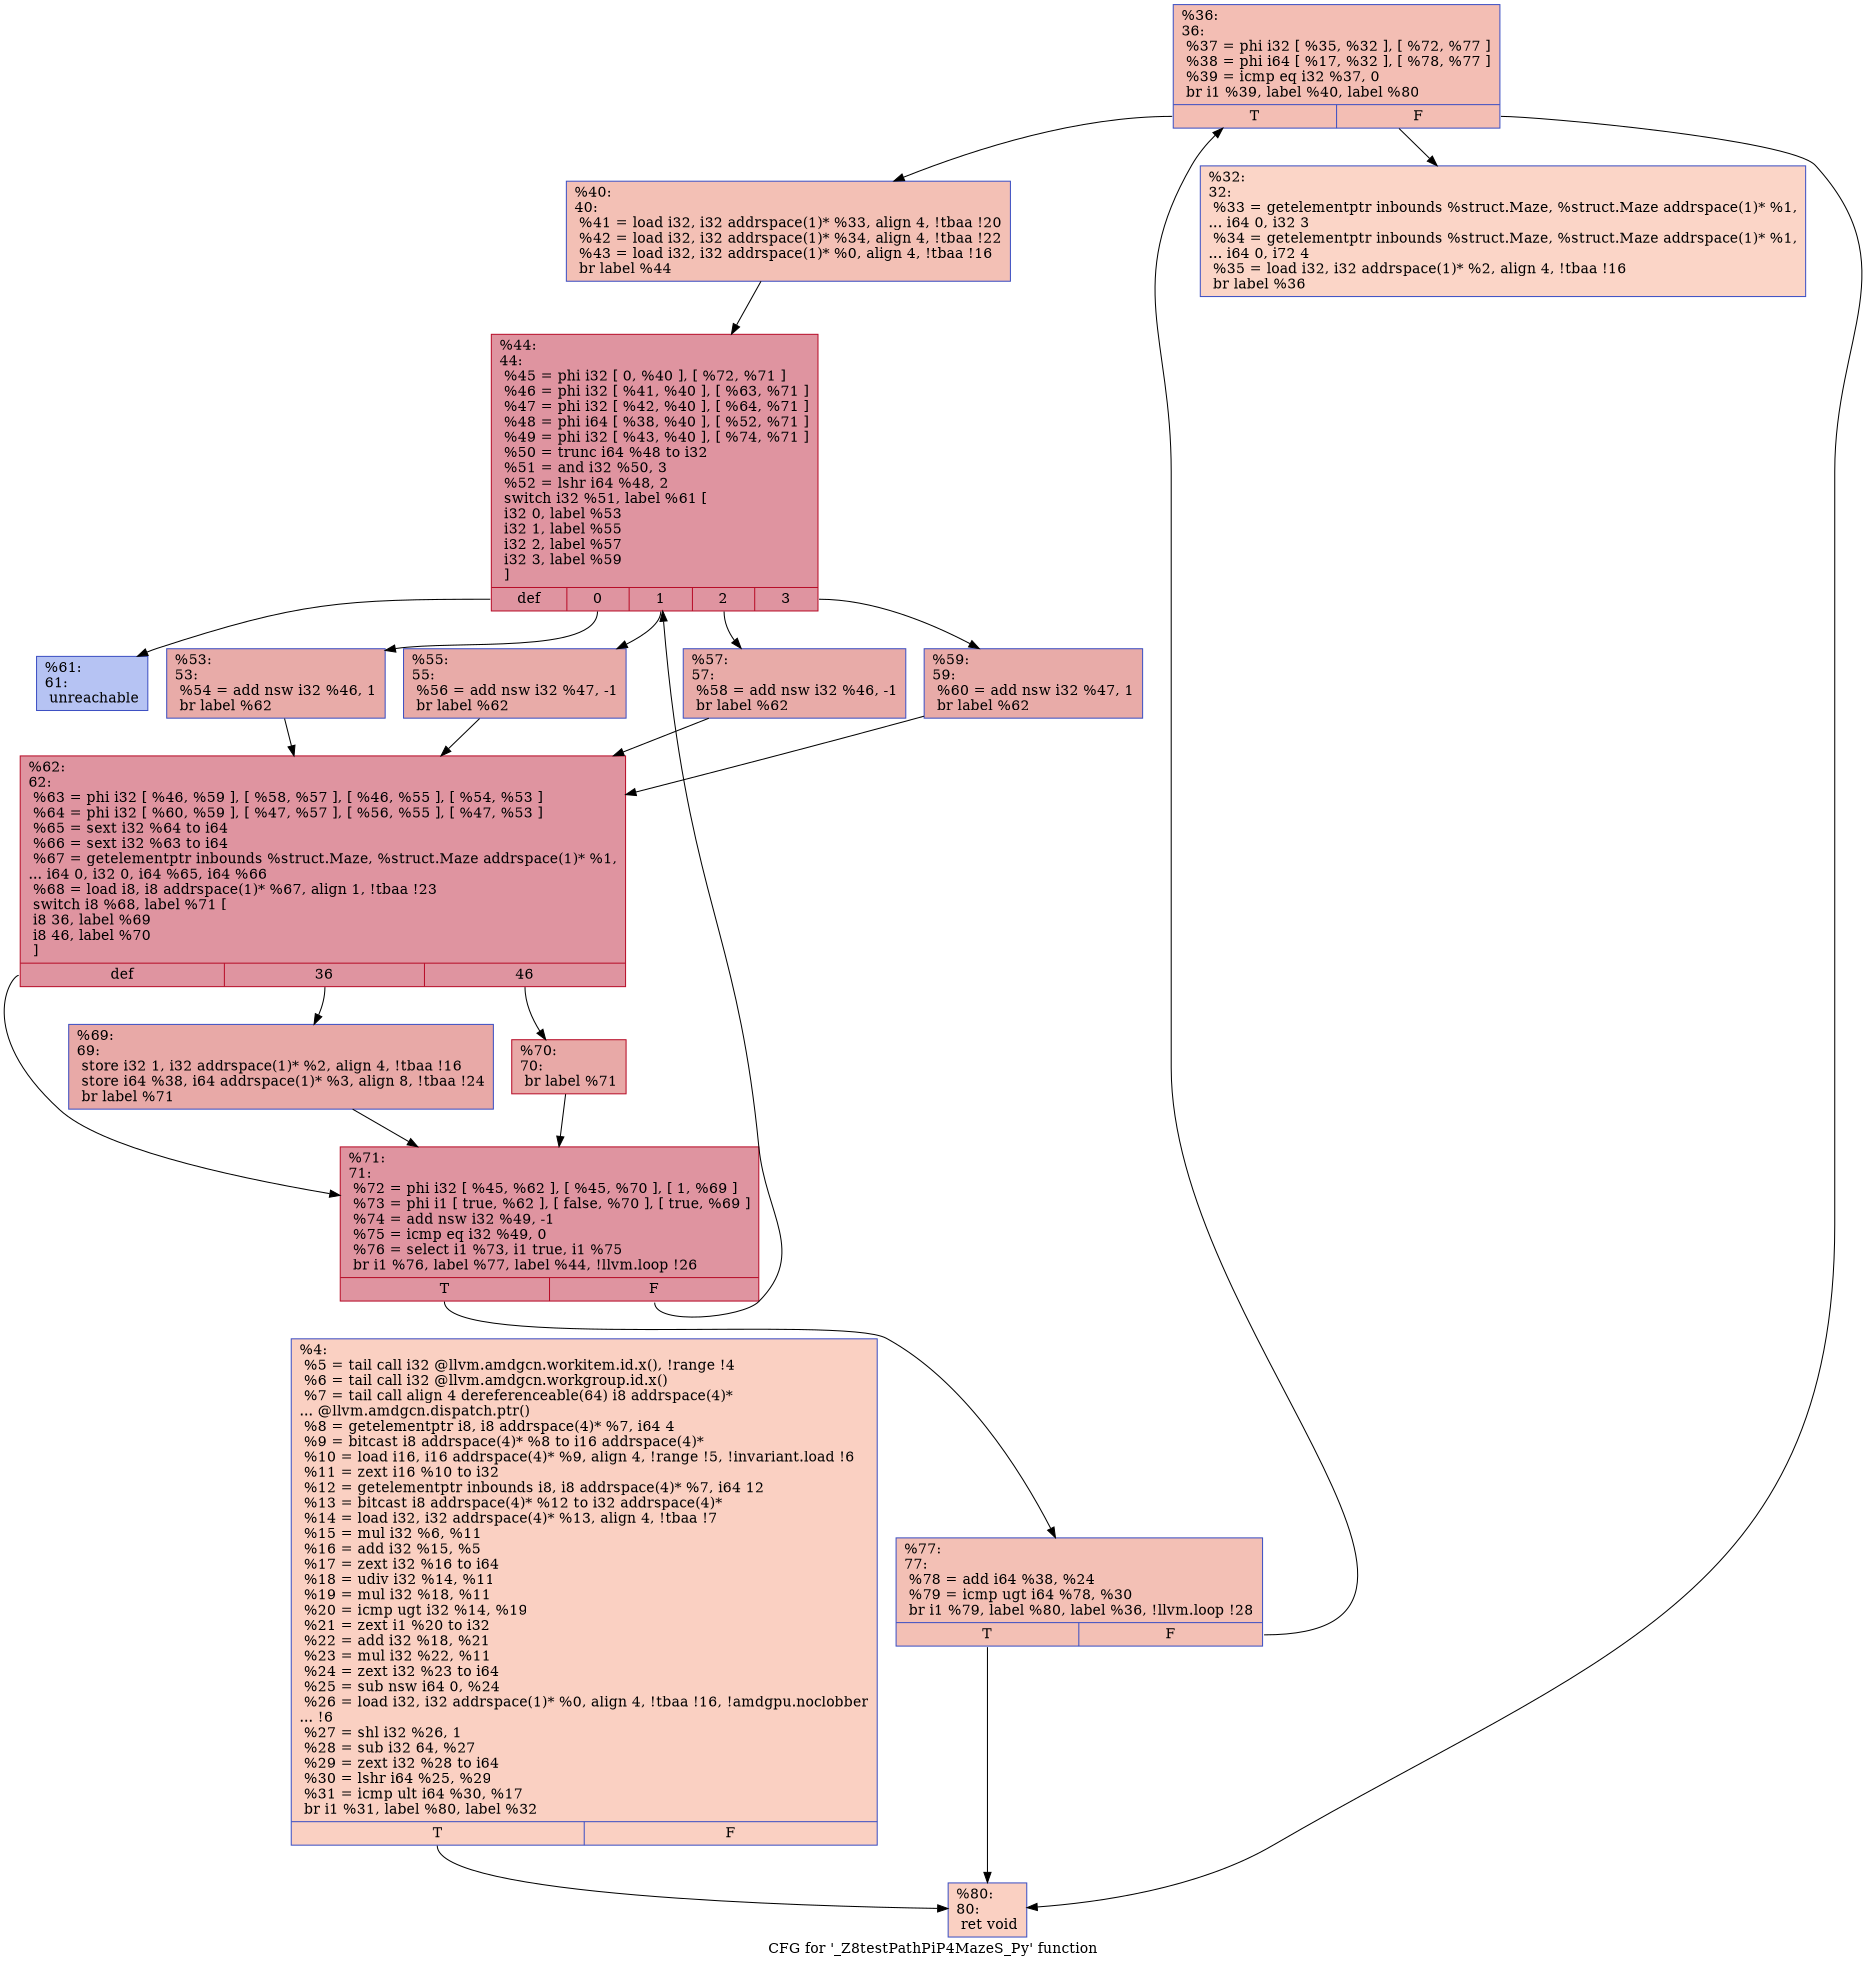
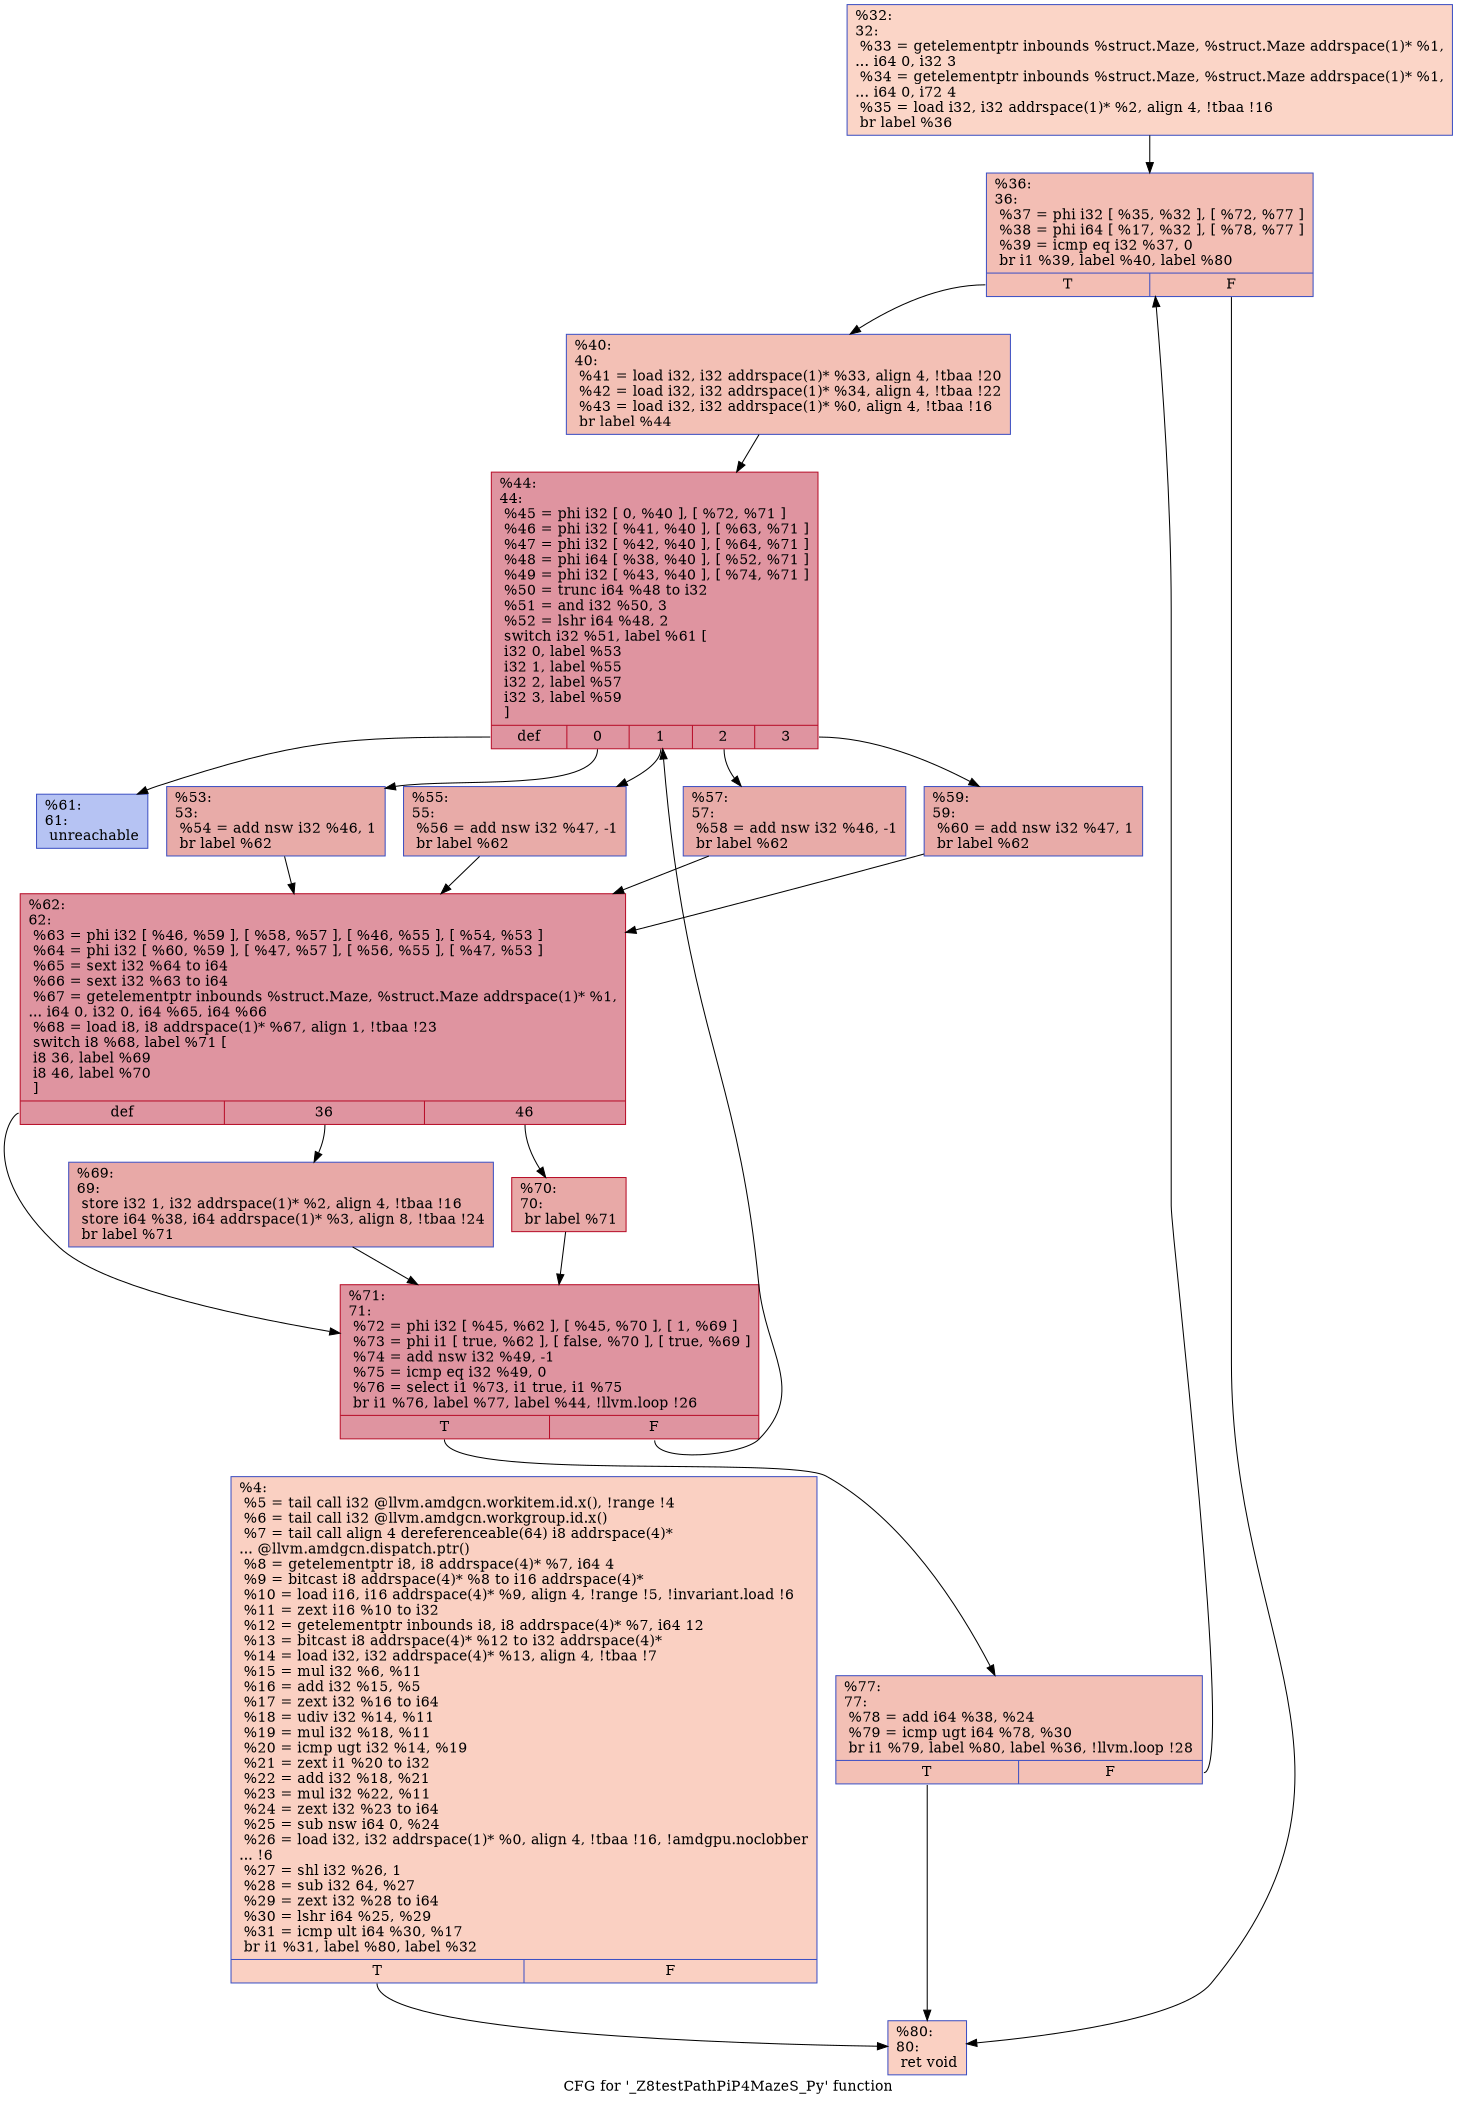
edge "%36:" -> "%32:": reversed
